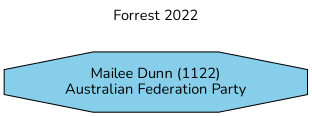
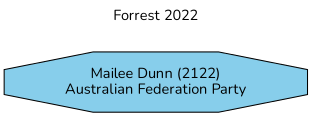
node "Mailee Dunn (1122) Australian Federation Party": label "Mailee Dunn (1122) Australian Federation Party" -> "Mailee Dunn (2122) Australian Federation Party"
